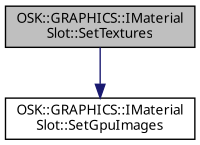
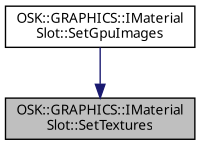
edge "OSK::GRAPHICS::IMaterial Slot::SetTextures" -> "OSK::GRAPHICS::IMaterial Slot::SetGpuImages": reversed
